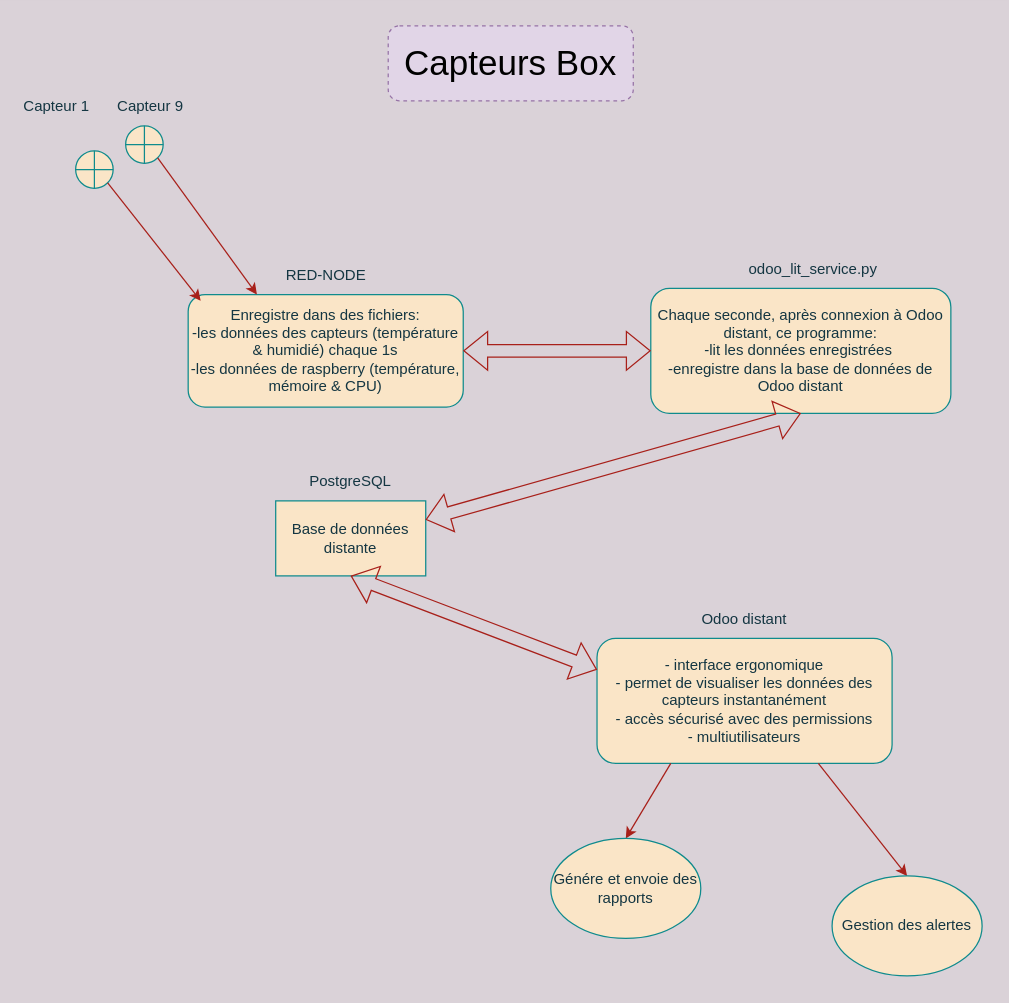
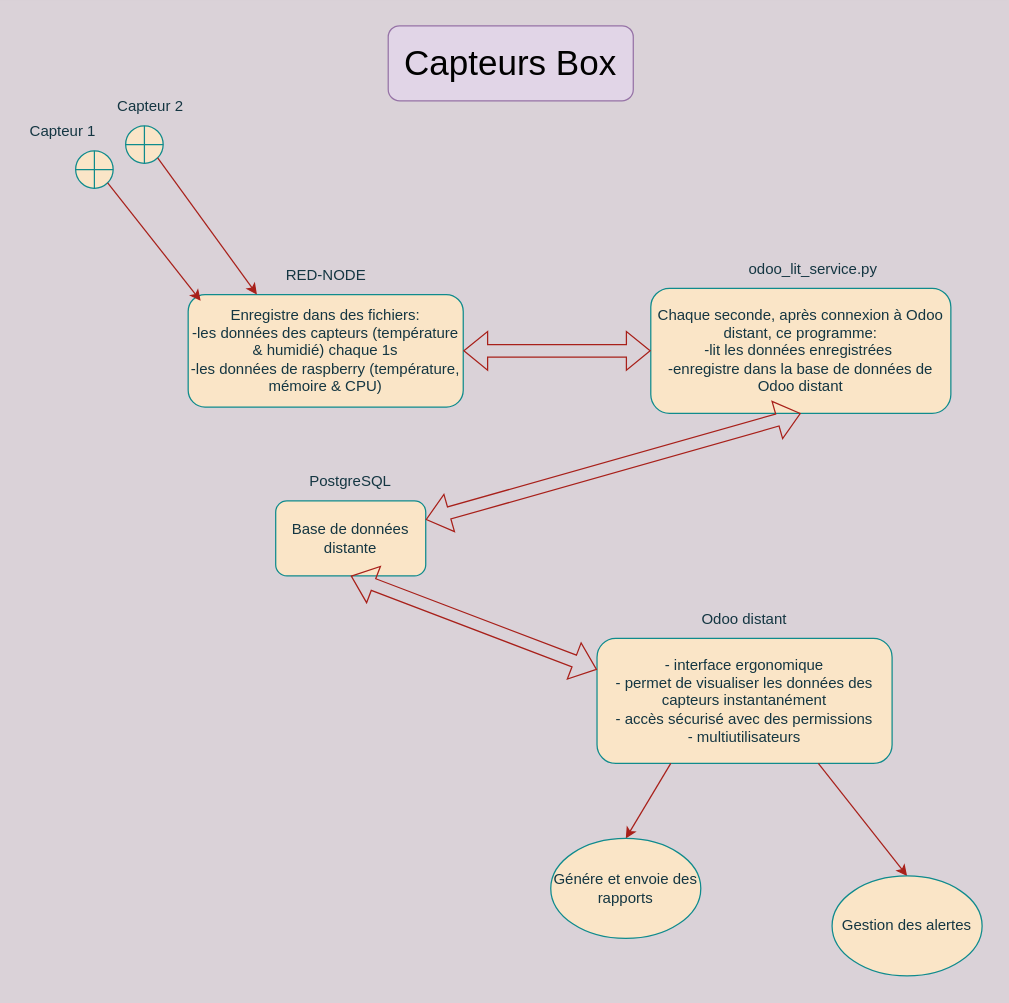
node "Capteurs Box": style dashed -> solid
node "Capteur 1": moved (57, 107) -> (63, 132)
node "Capteur 9": label "Capteur 9" -> "Capteur 2"
node "Base de données distante": shape rectangle -> rounded rectangle
